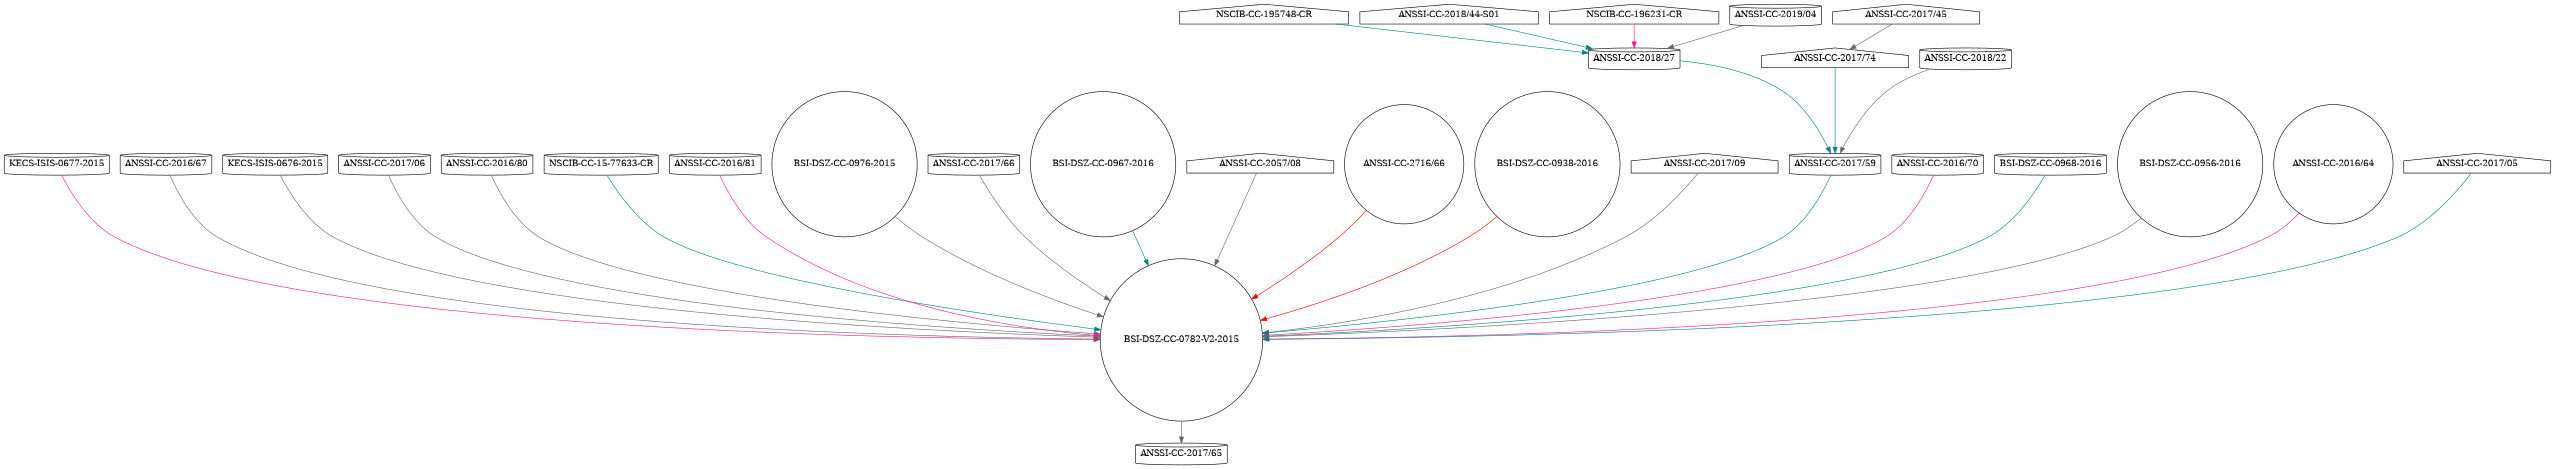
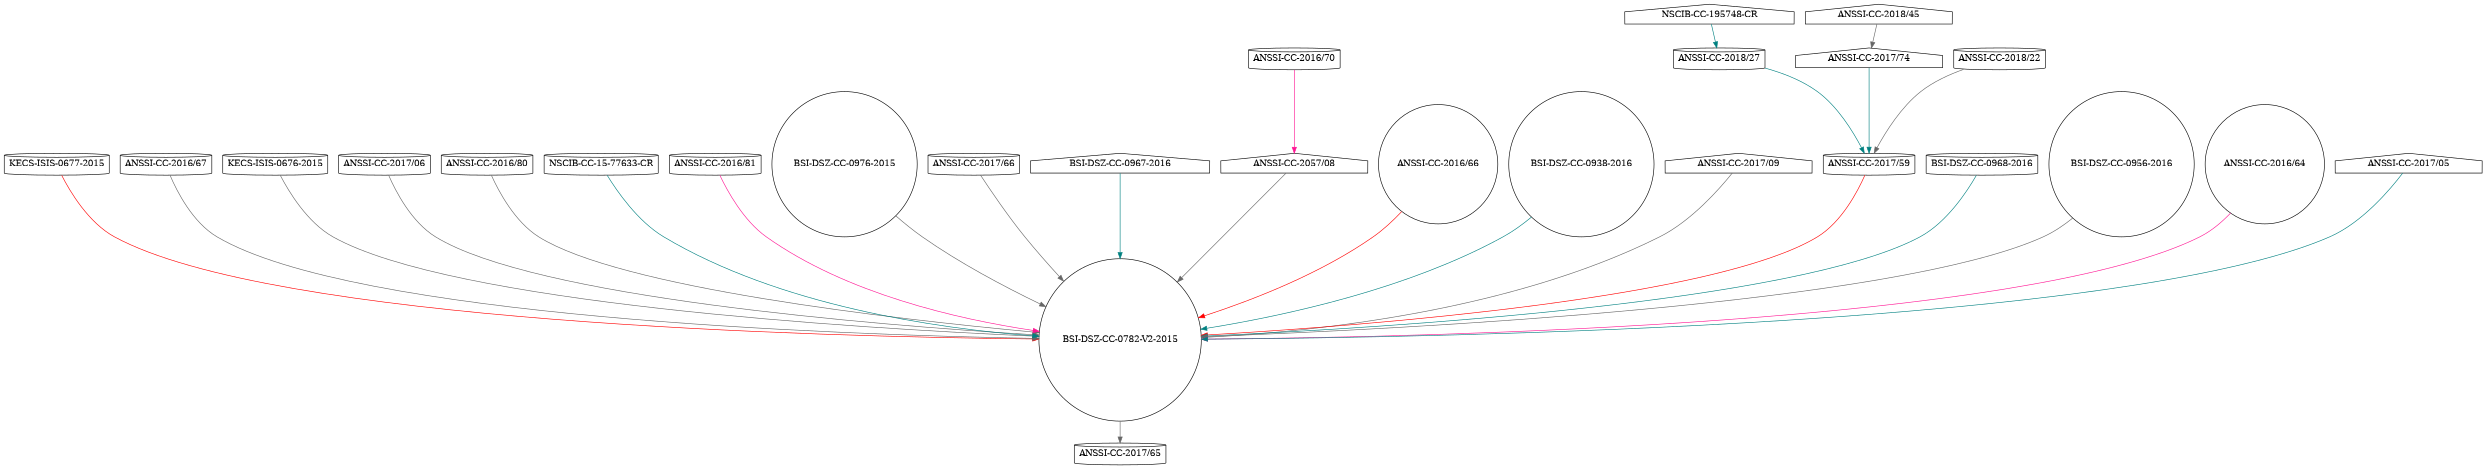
node "ANSSI-CC-2018/44-S01": removed
node "NSCIB-CC-196231-CR": removed
node "ANSSI-CC-2019/04": removed
node "ANSSI-CC-2017/45": label "ANSSI-CC-2017/45" -> "ANSSI-CC-2018/45"
node "BSI-DSZ-CC-0967-2016": shape circle -> house
node "ANSSI-CC-2716/66": label "ANSSI-CC-2716/66" -> "ANSSI-CC-2016/66"
edge "BSI-DSZ-CC-0938-2016" -> "BSI-DSZ-CC-0782-V2-2015": color red -> teal
edge "ANSSI-CC-2017/59" -> "BSI-DSZ-CC-0782-V2-2015": color teal -> red
edge "ANSSI-CC-2016/70" -> "BSI-DSZ-CC-0782-V2-2015": now "ANSSI-CC-2016/70" -> "ANSSI-CC-2057/08"
edge "KECS-ISIS-0677-2015" -> "BSI-DSZ-CC-0782-V2-2015": color deeppink -> red
